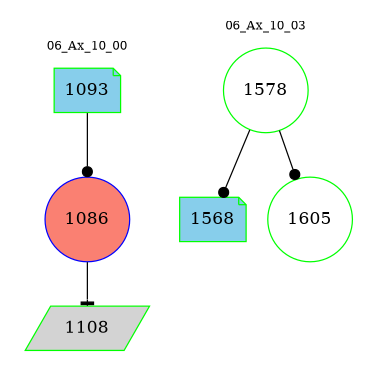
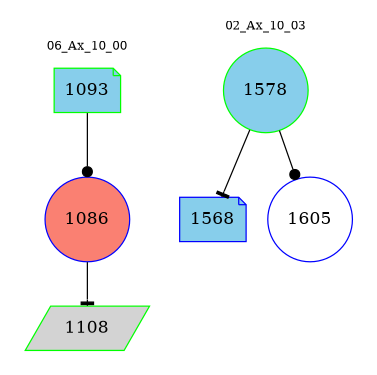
cluster "06_Ax_10_03": label "06_Ax_10_03" -> "02_Ax_10_03"
node "1578": fillcolor white -> skyblue
edge "1578" -> "1568": arrowhead dot -> tee
node "1568": color green -> blue
node "1605": color green -> blue
